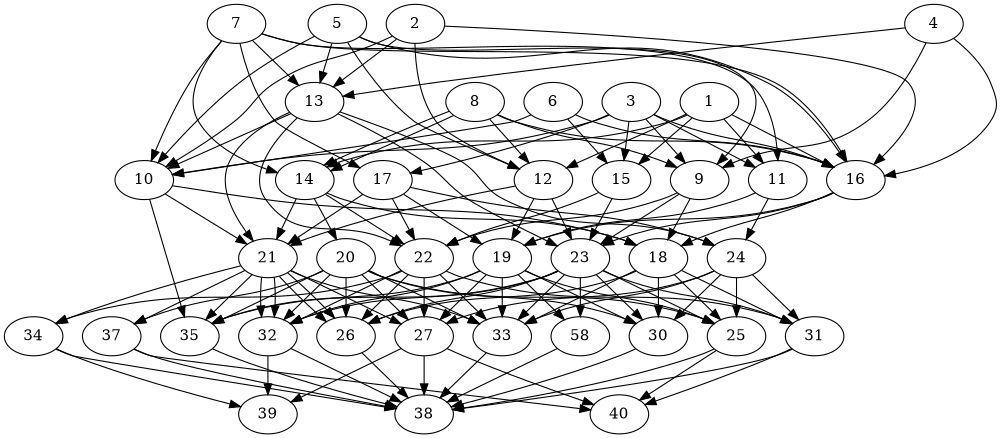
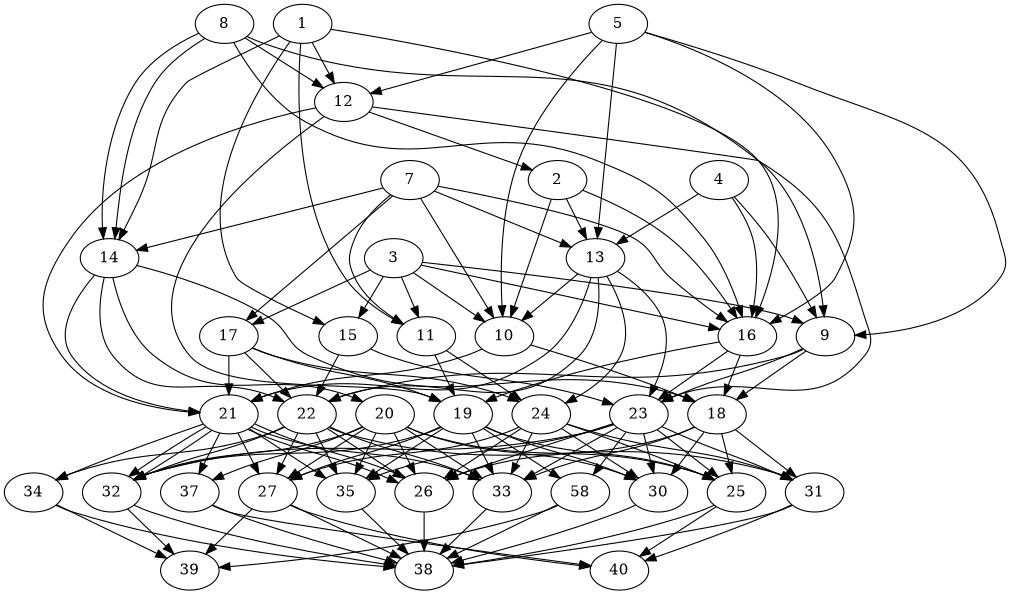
node "6": removed
edge "2" -> "12": reversed
edge "10" -> "35": now "22" -> "35"
edge "24" -> "26": added
edge "58" -> "39": added
